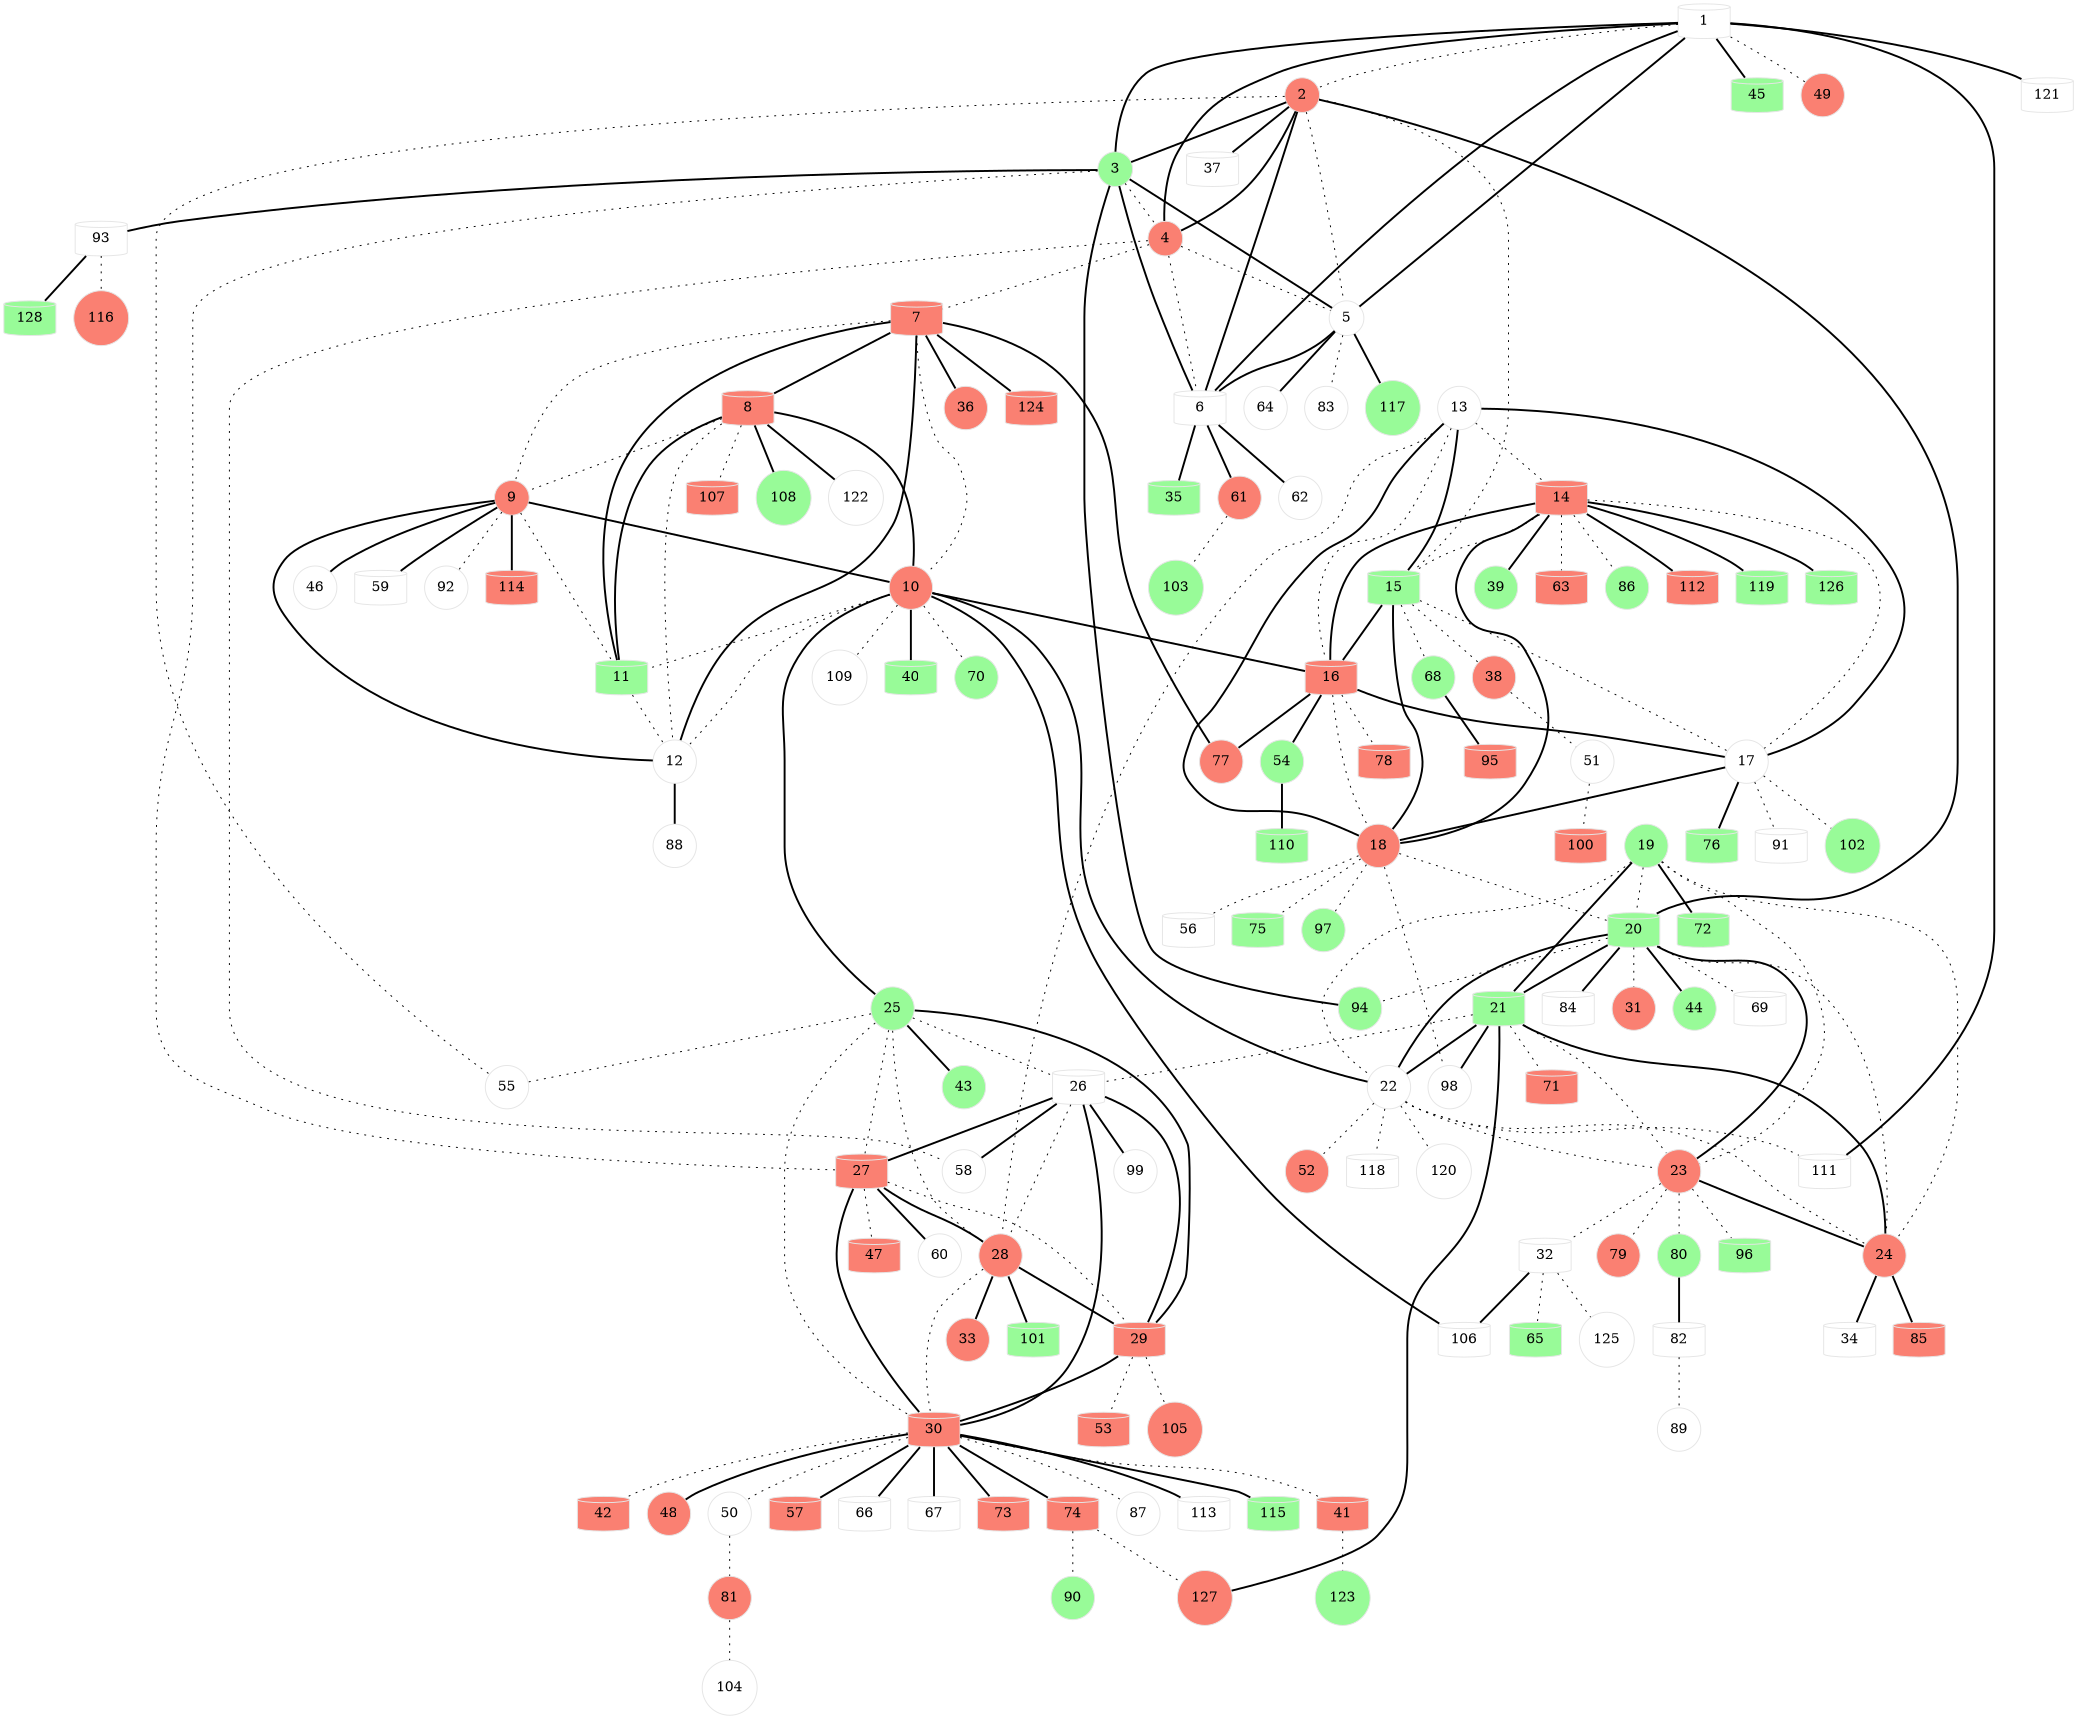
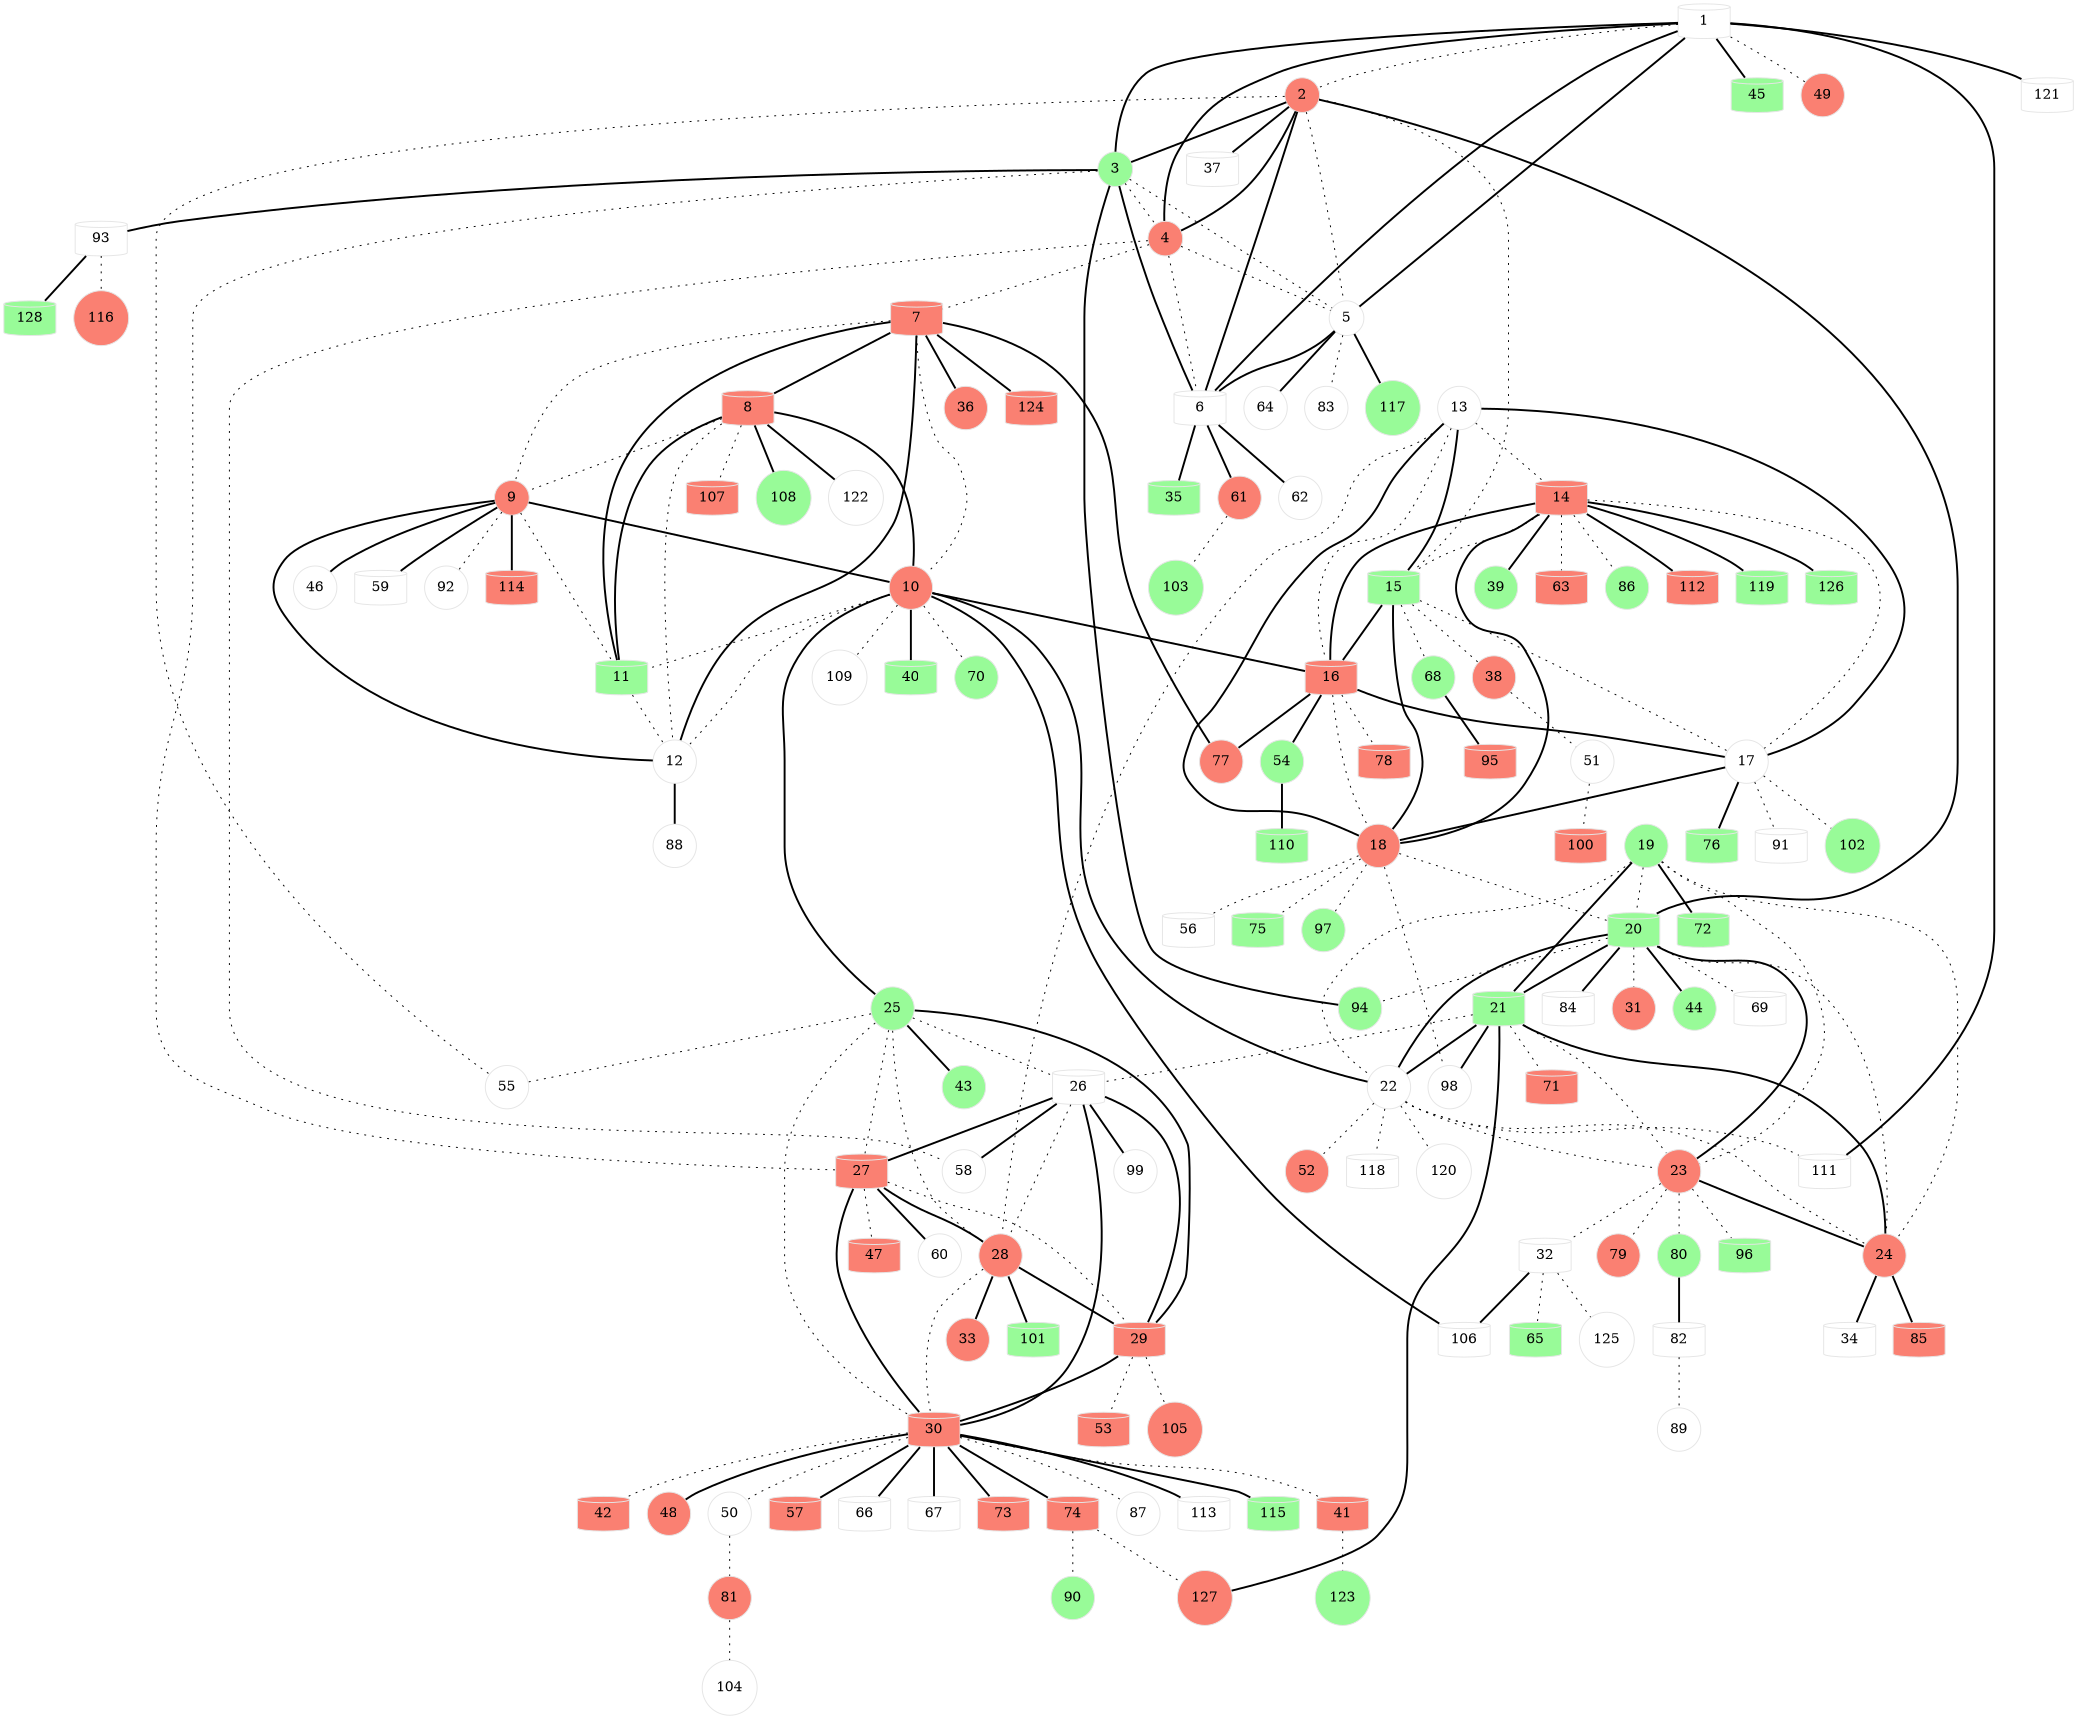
edge "3" -- "5": style bold -> dotted
